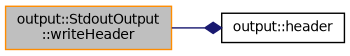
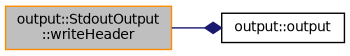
node "output::header": label "output::header" -> "output::output"
